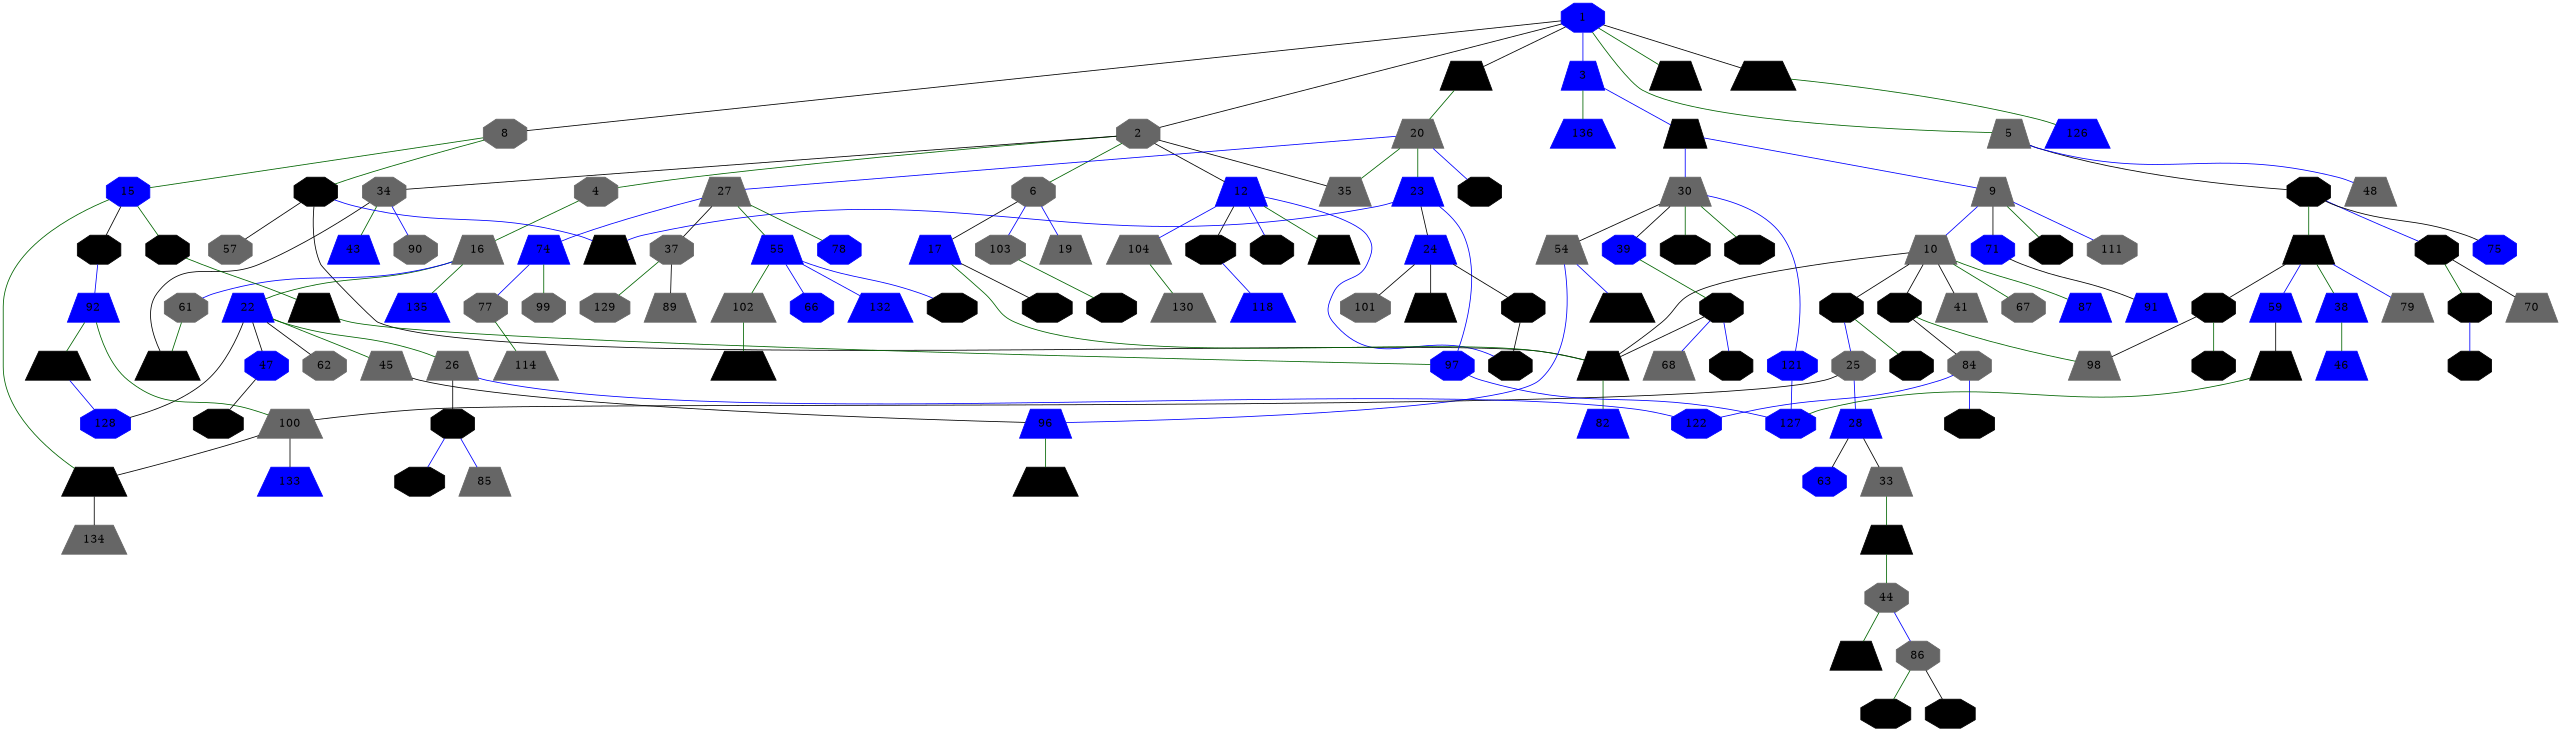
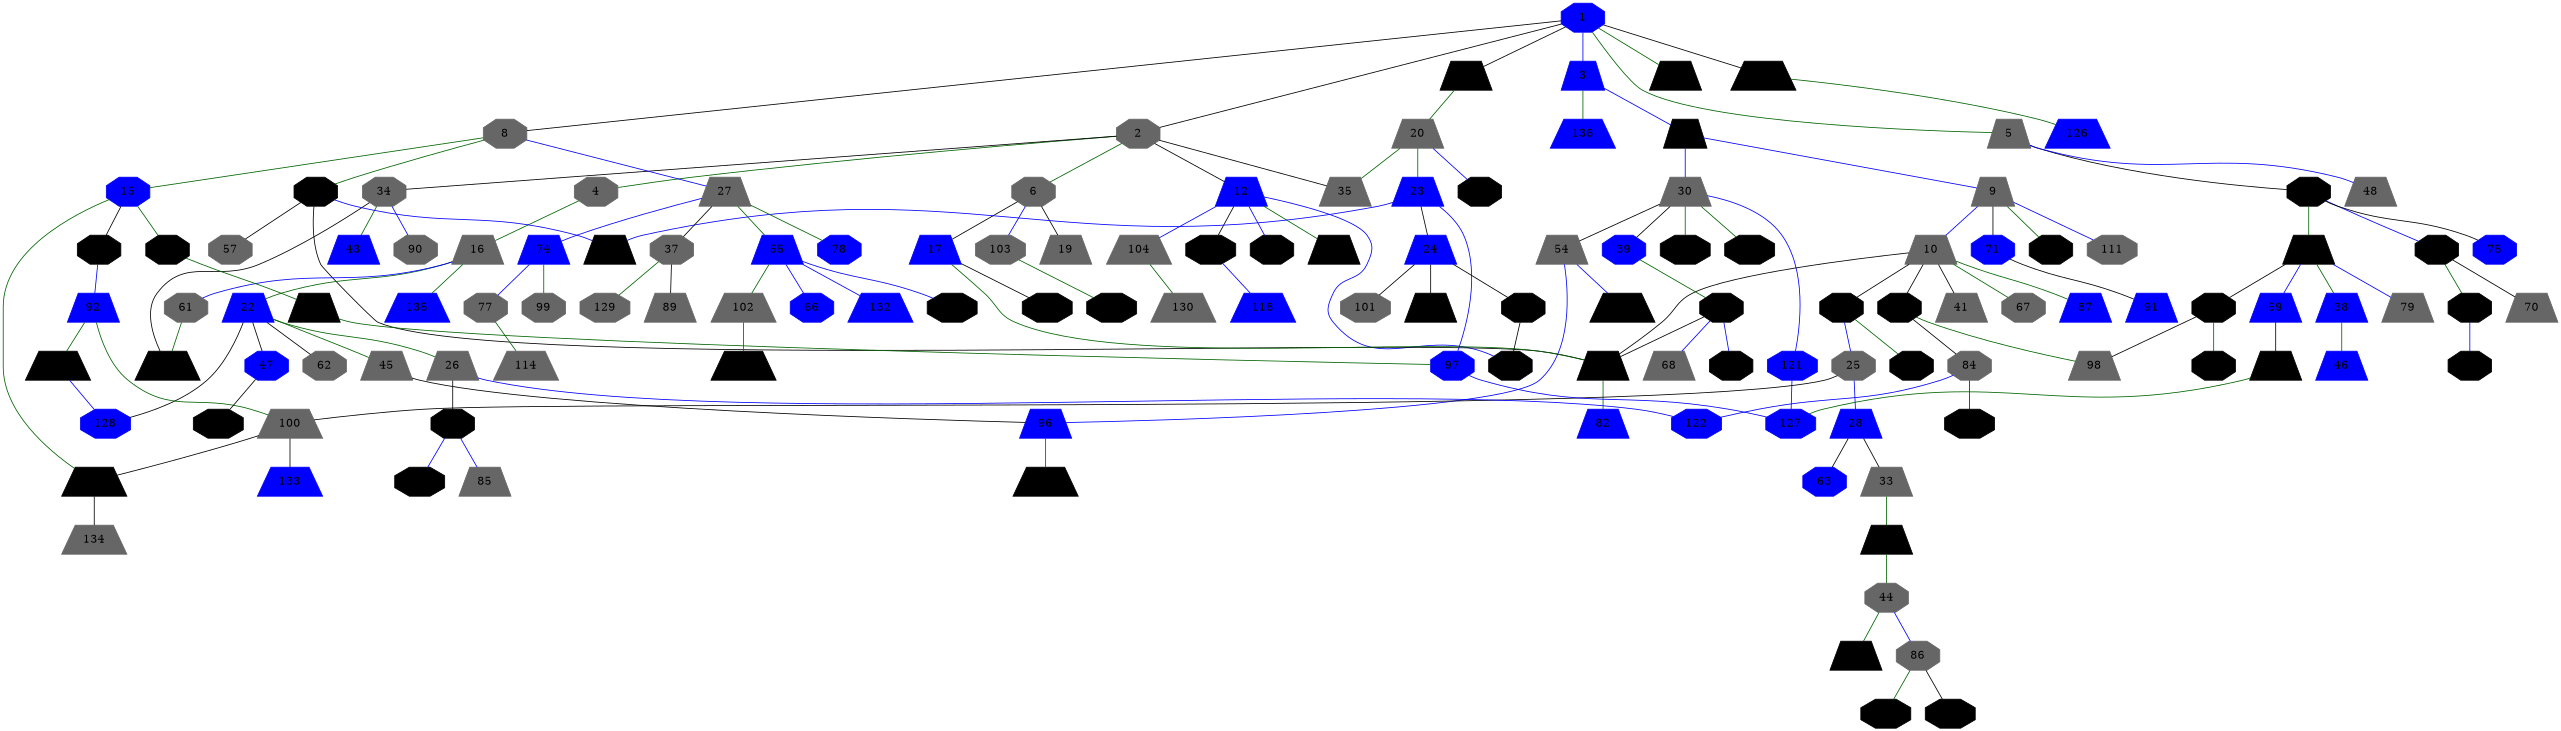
edge "20" -- "27": now "8" -- "27"
edge "6" -- "19": color blue -> black
